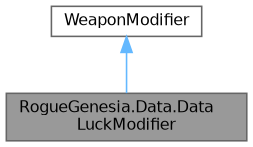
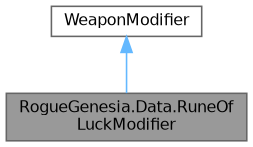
node "RogueGenesia.Data.Data LuckModifier": label "RogueGenesia.Data.Data LuckModifier" -> "RogueGenesia.Data.RuneOf LuckModifier"
